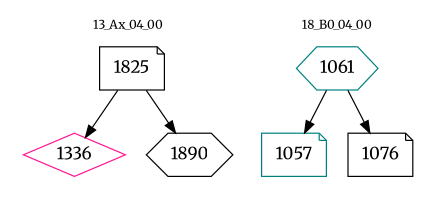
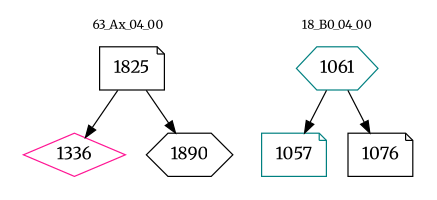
cluster "13_Ax_04_00": label "13_Ax_04_00" -> "63_Ax_04_00"
